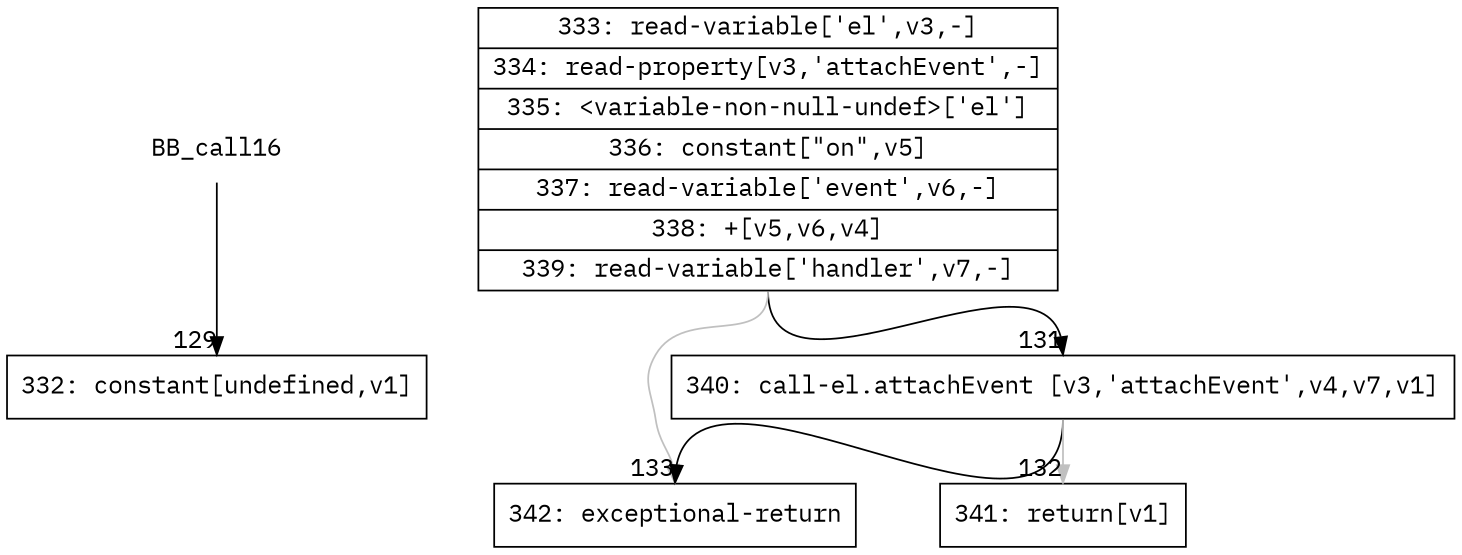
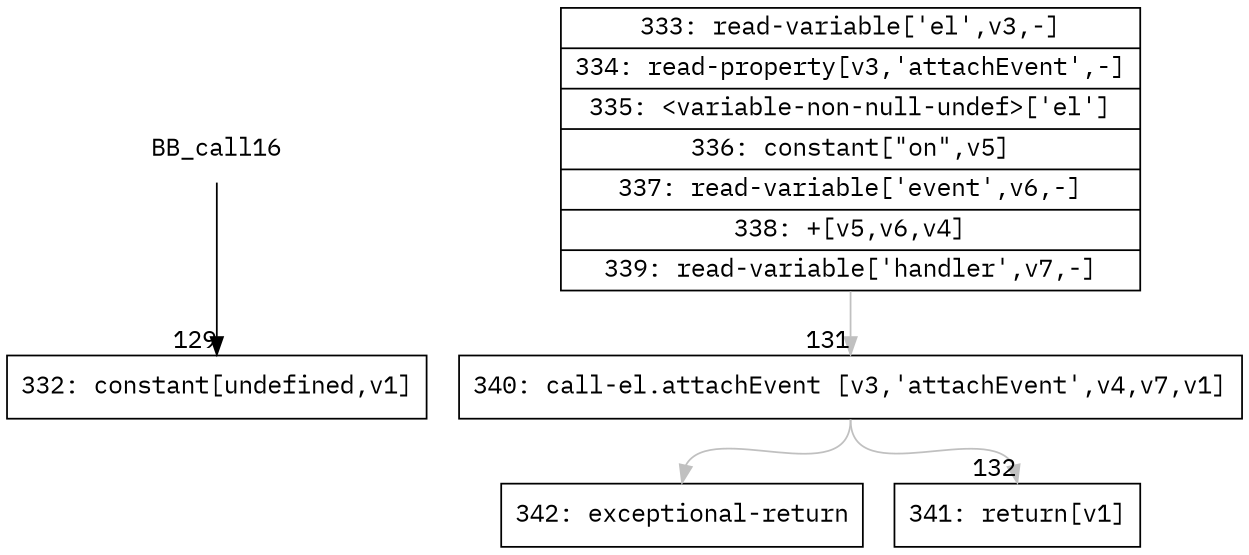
edge "333: read-variable['el',v3,-]" -> "340: call-el.attachEvent [v3,'attachEvent',v4,v7,v1]": color black -> gray
edge "333: read-variable['el',v3,-]" -> "342: exceptional-return": removed
edge "340: call-el.attachEvent [v3,'attachEvent',v4,v7,v1]" -> "342: exceptional-return": color black -> gray
